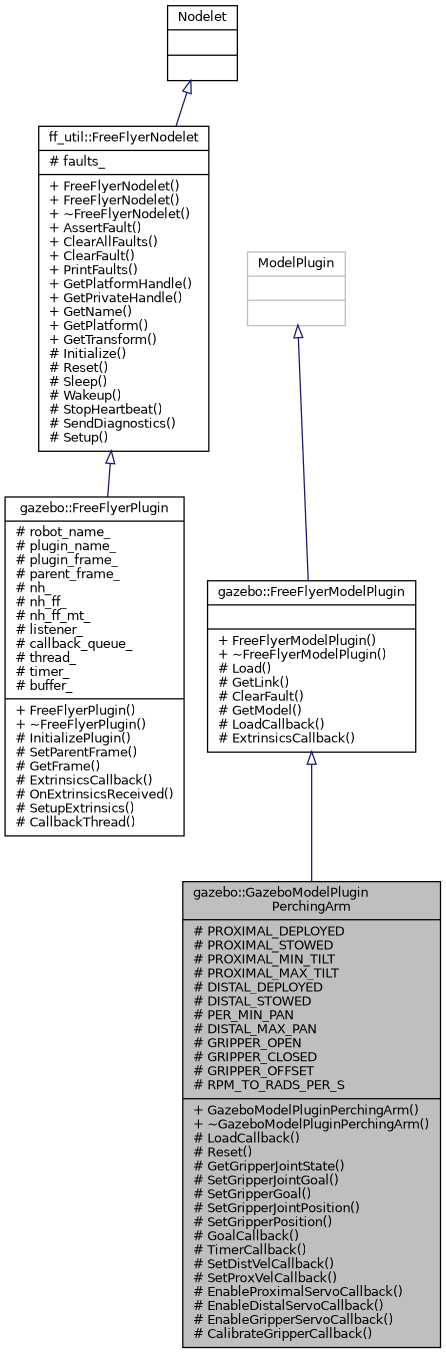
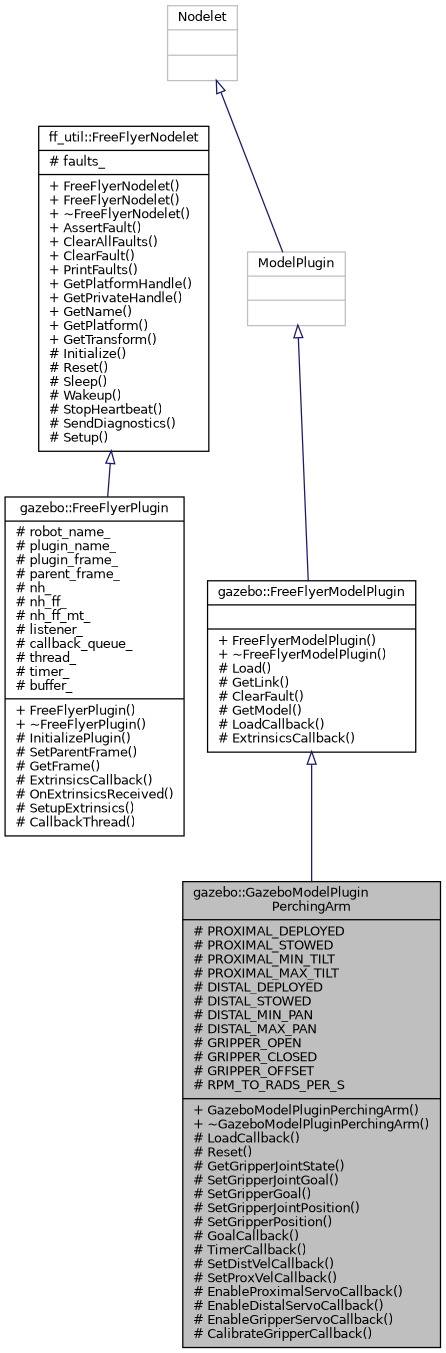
node "Nodelet": color black -> grey75
edge "ff_util::FreeFlyerNodelet" -> "Nodelet": now "ModelPlugin" -> "Nodelet"
node "gazebo::GazeboModelPlugin": text "# PER_MIN_PAN" -> "# DISTAL_MIN_PAN"
